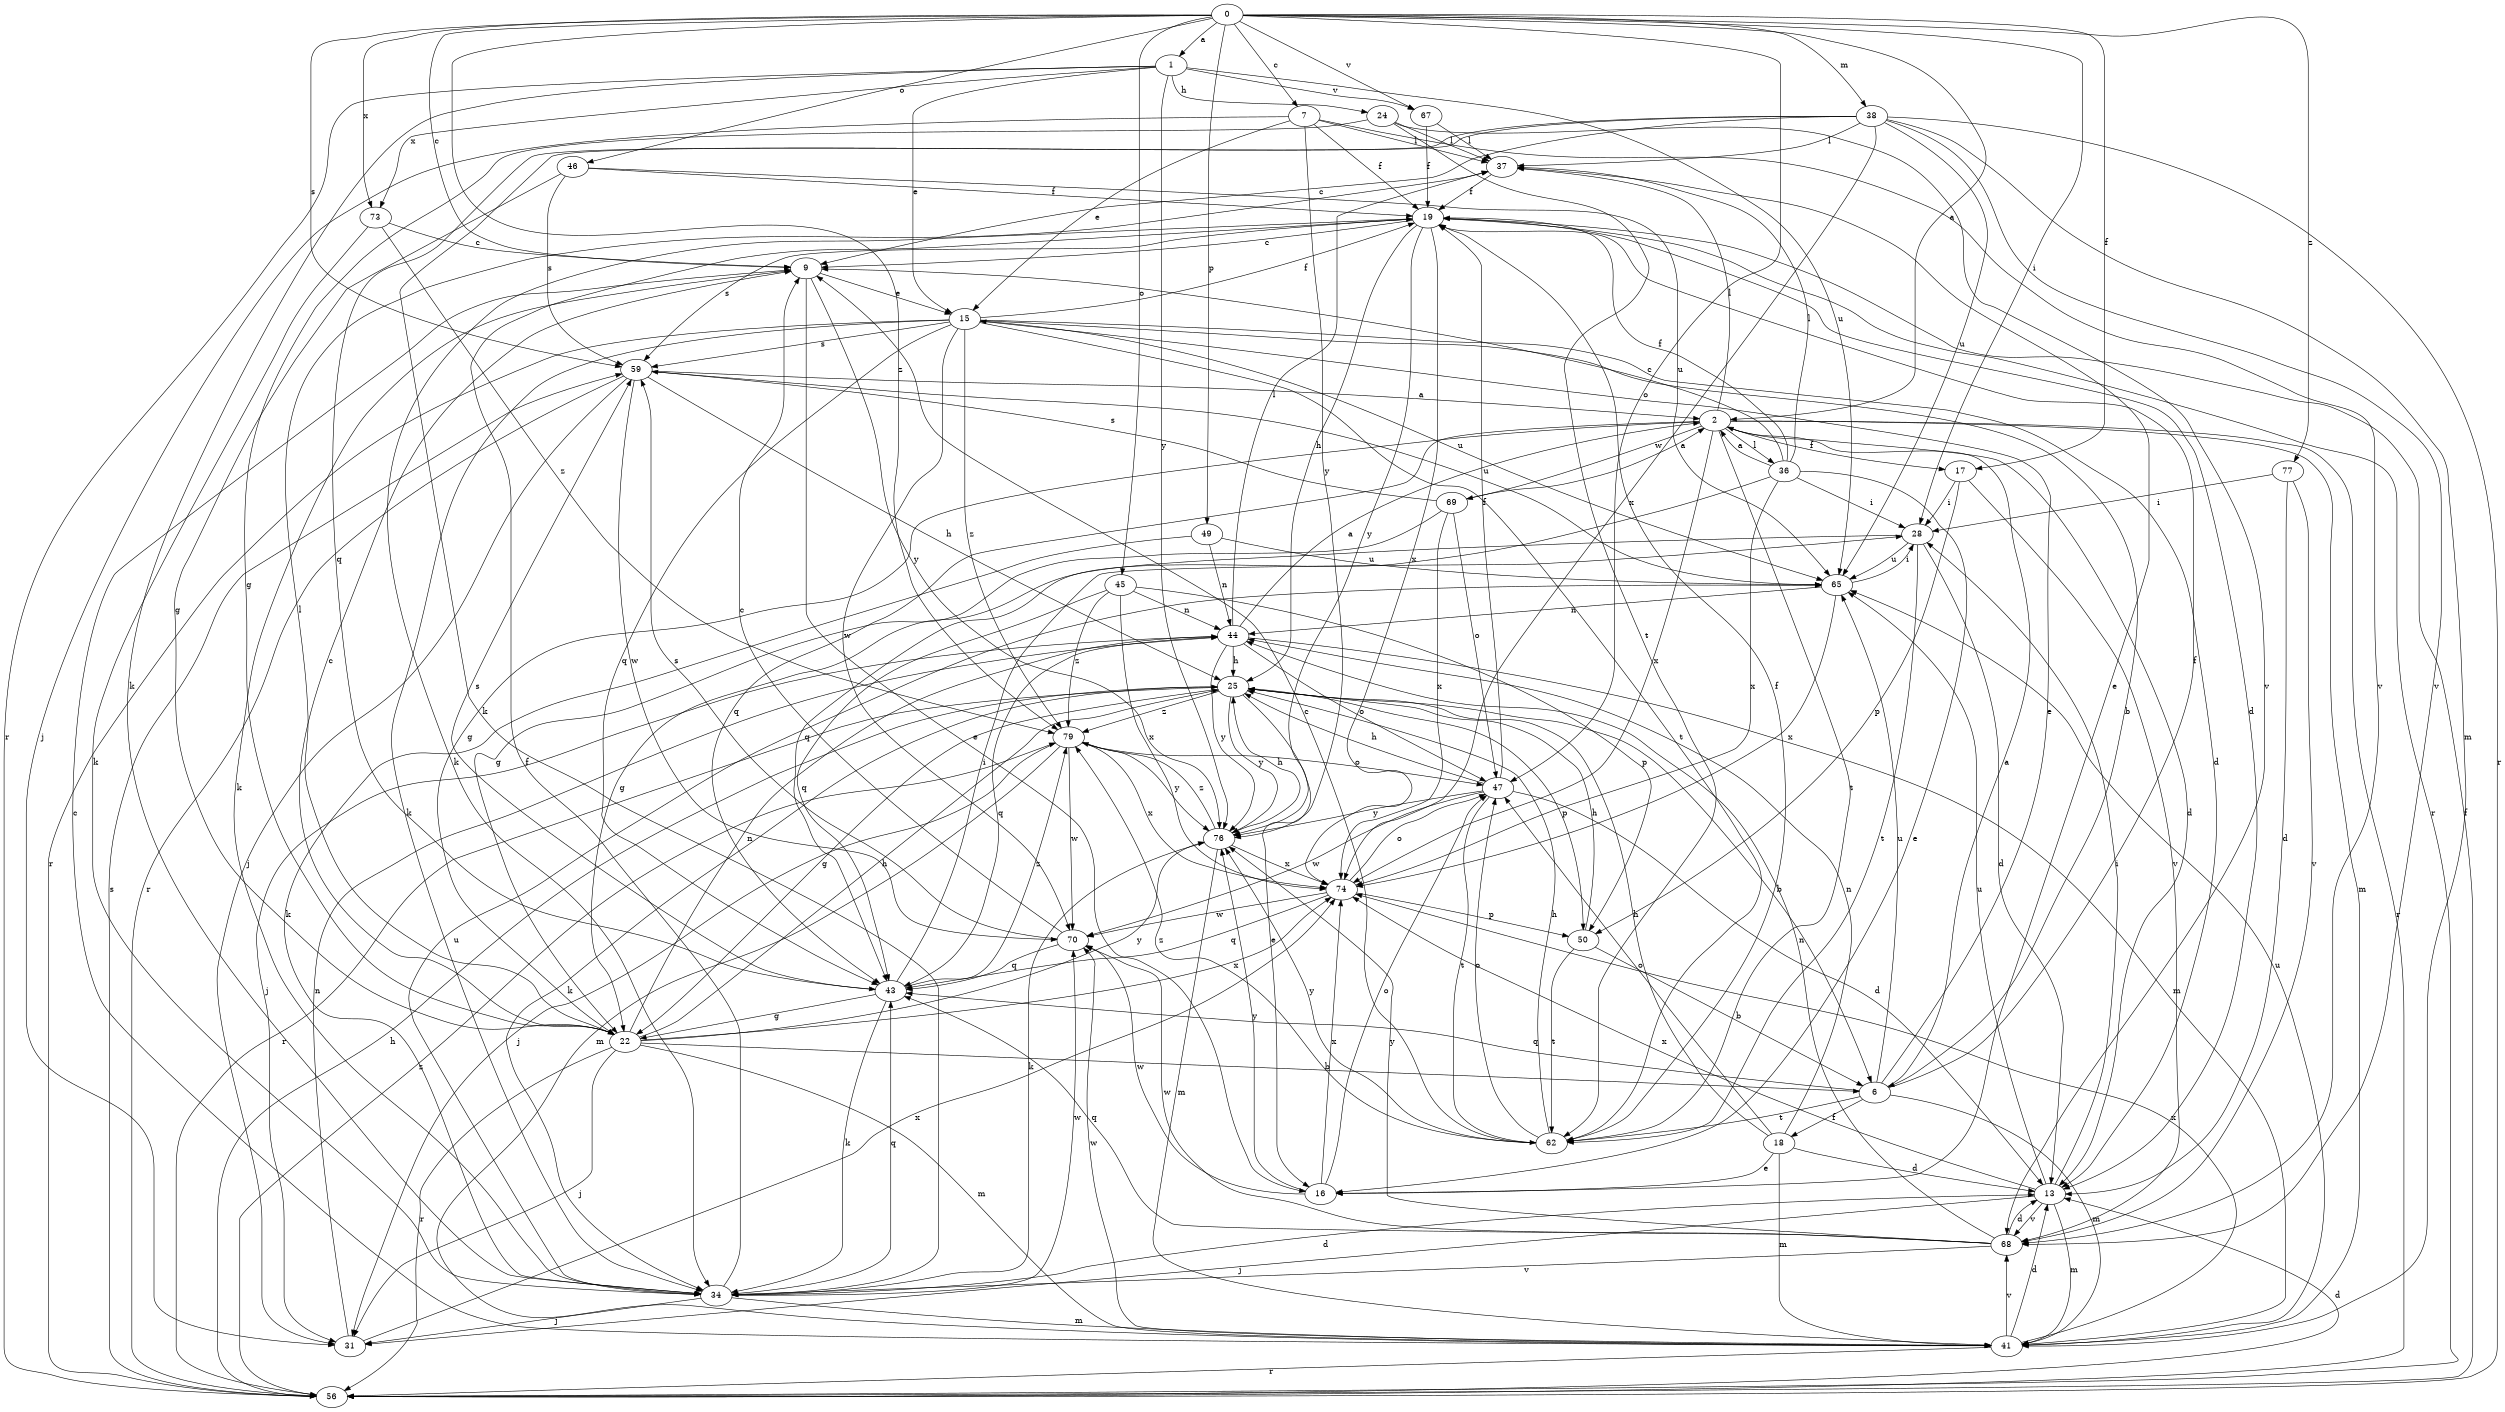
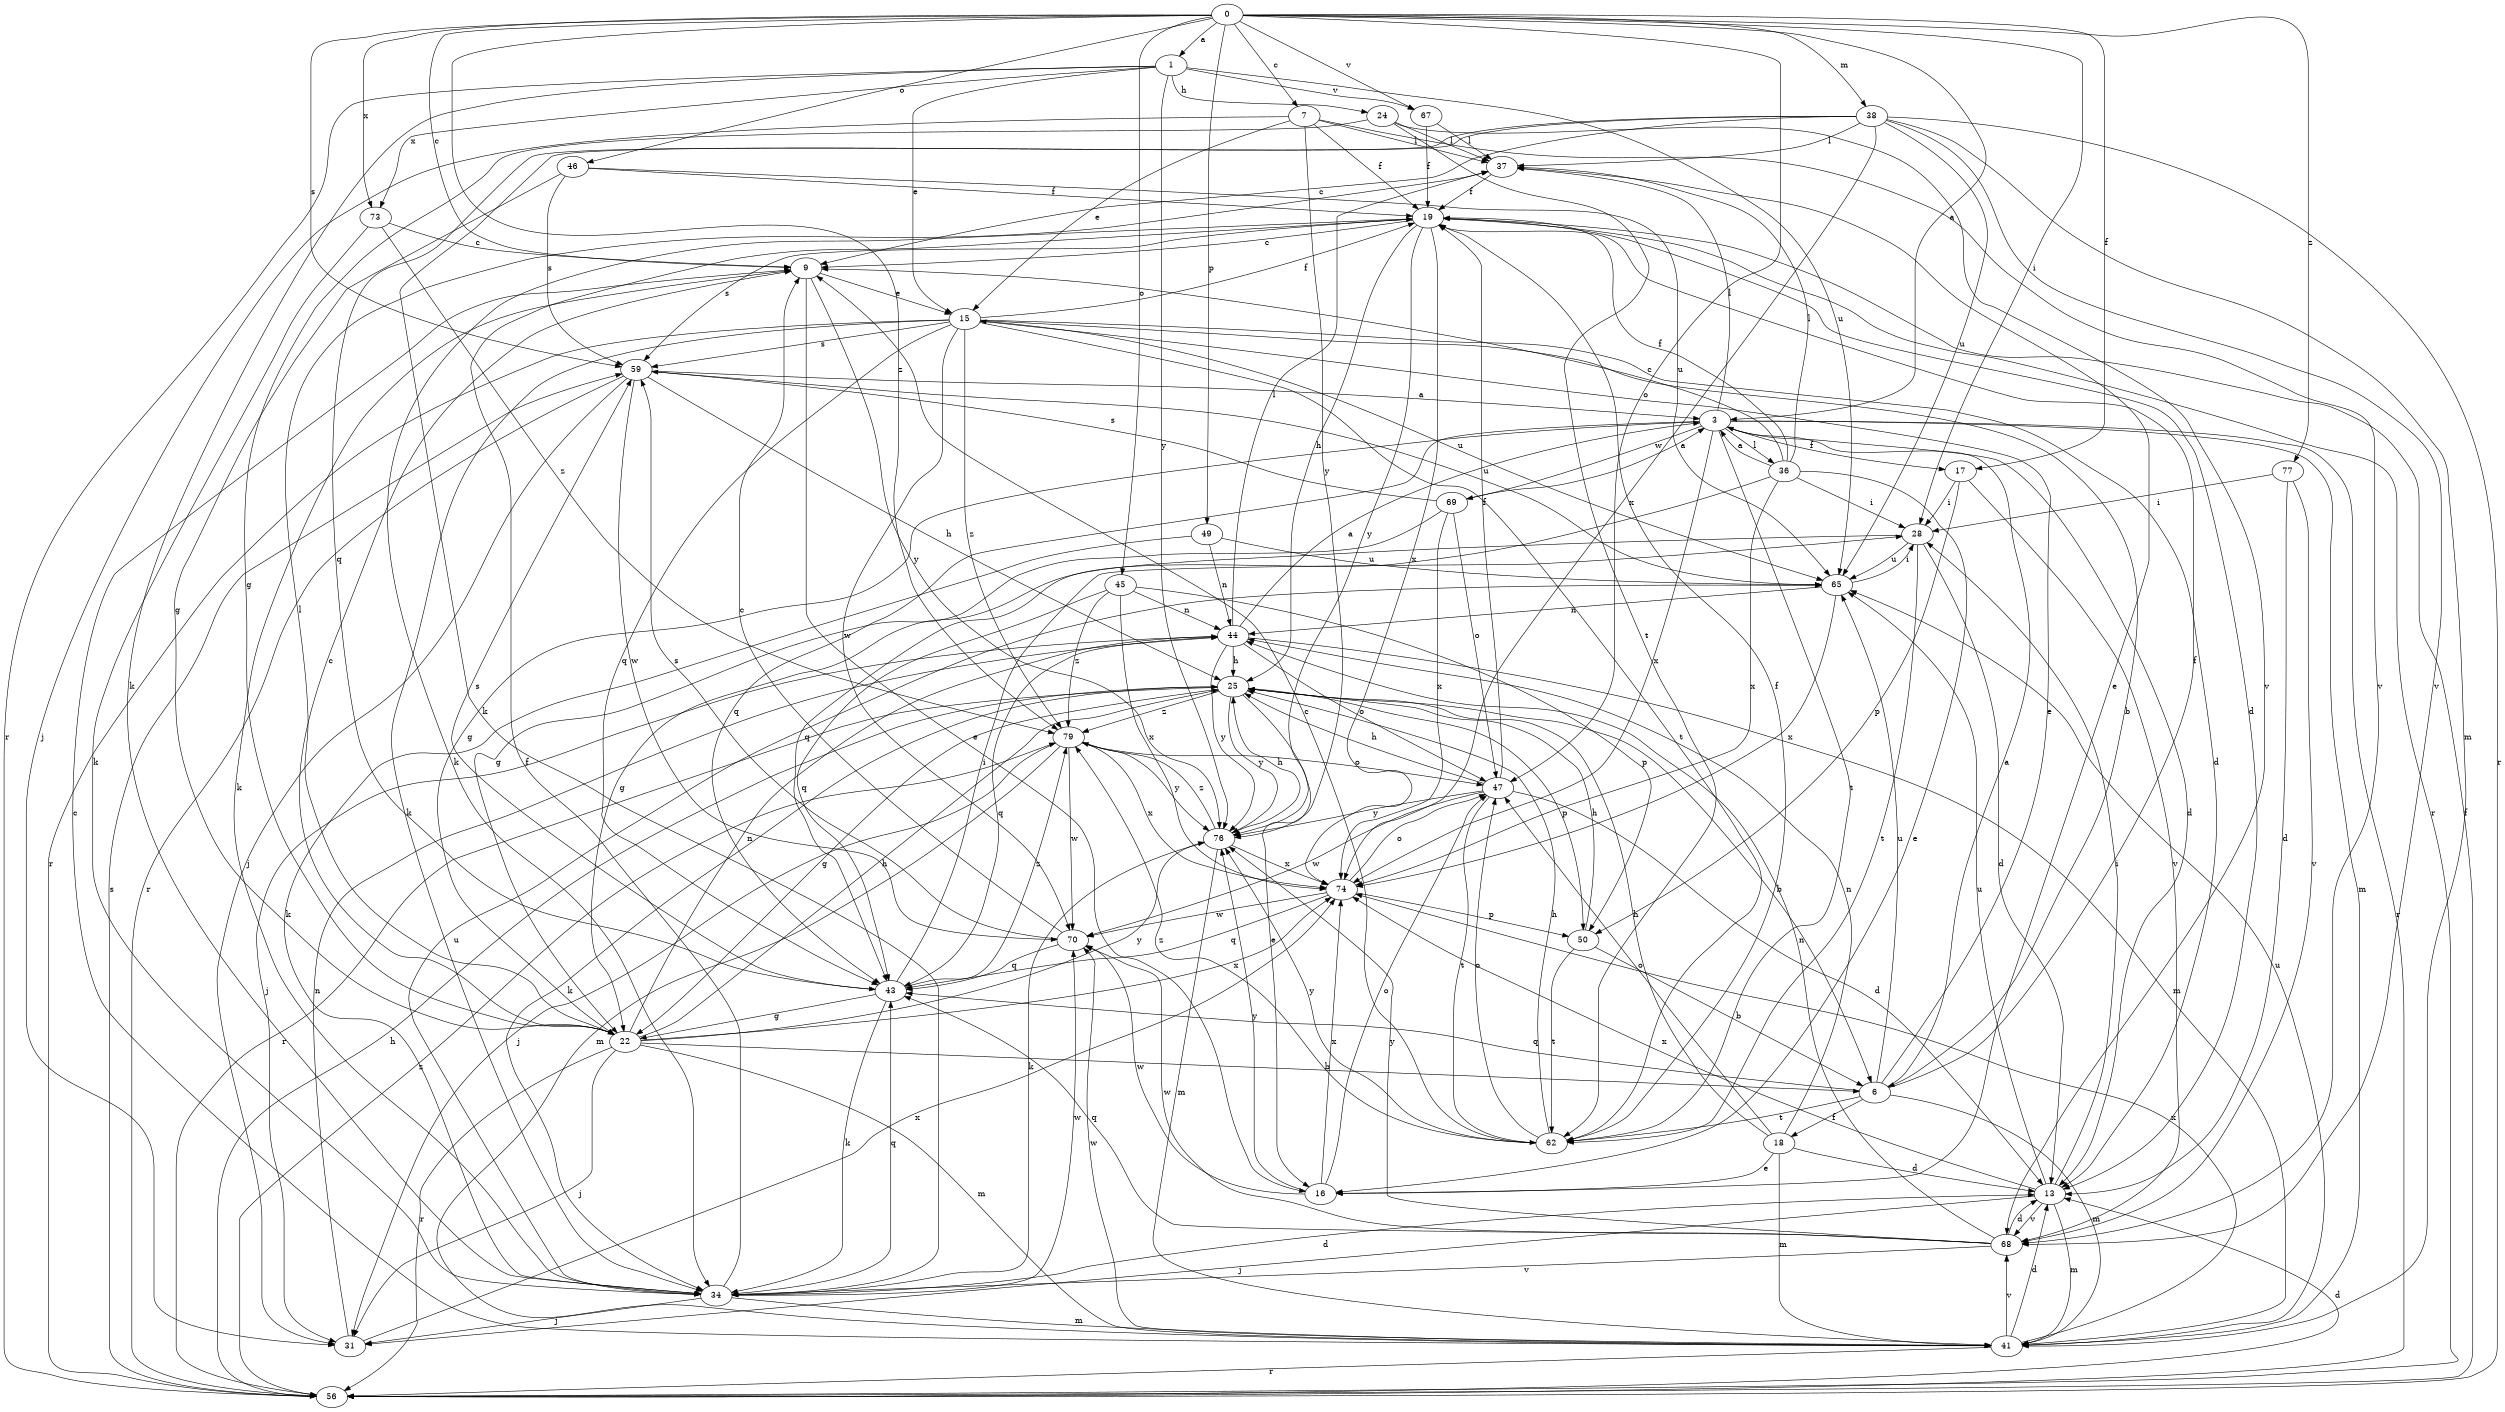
node "2": label "2" -> "3"
